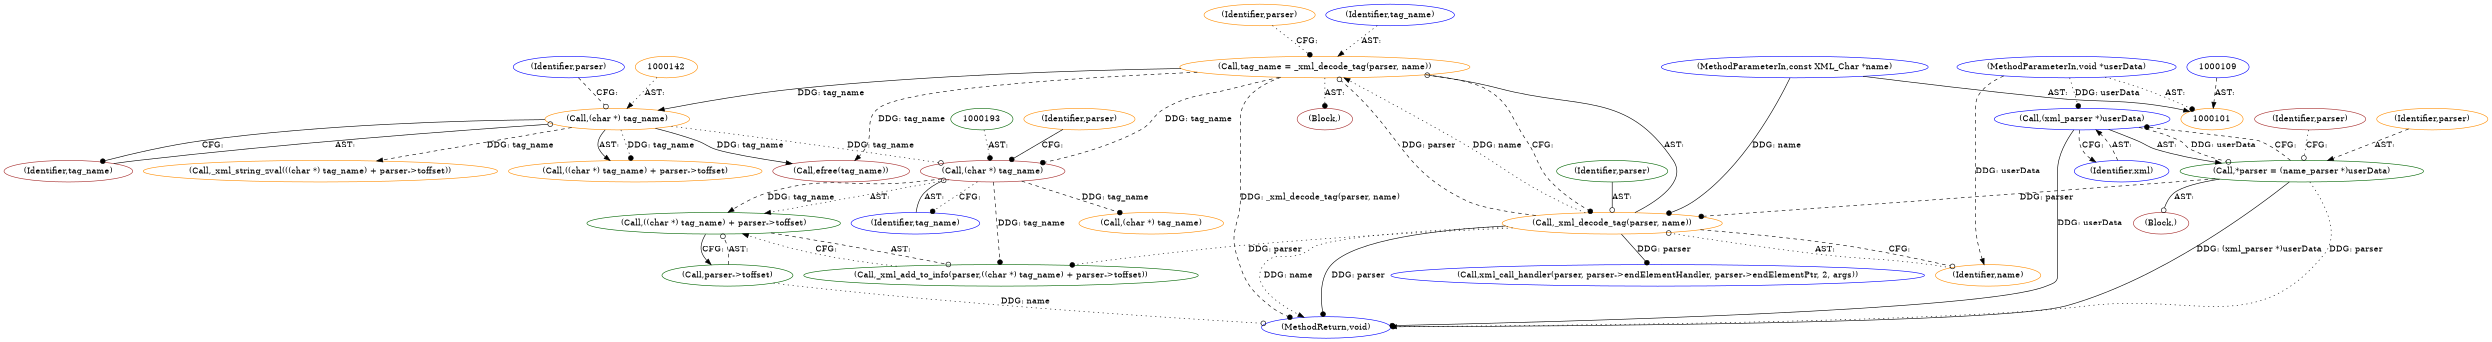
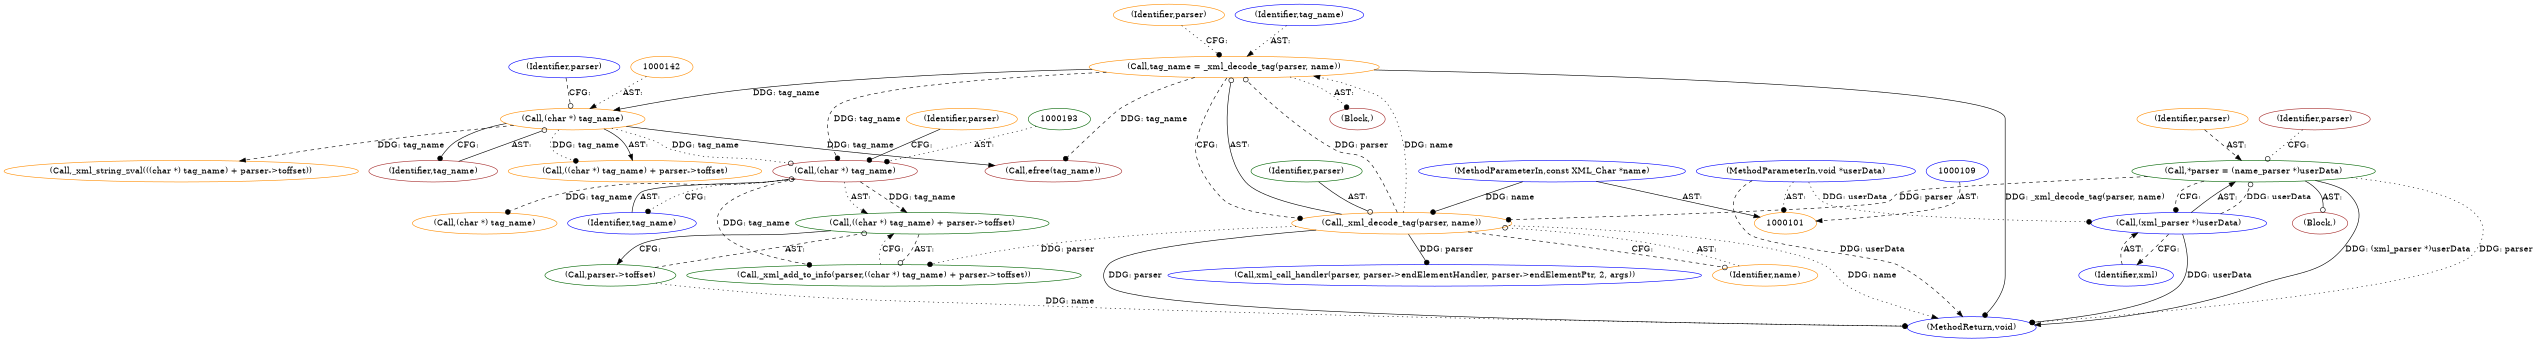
edge "(Call,tag_name = _xml_decode_tag(parser, name))" -> "(Call,efree(tag_name))": arrowhead normal -> dot
edge "(MethodParameterIn,void *userData)" -> "(Identifier,name)": now "(MethodParameterIn,void *userData)" -> "(MethodReturn,void)"
edge "(Call,tag_name = _xml_decode_tag(parser, name))" -> "(MethodReturn,void)": style dashed -> solid
